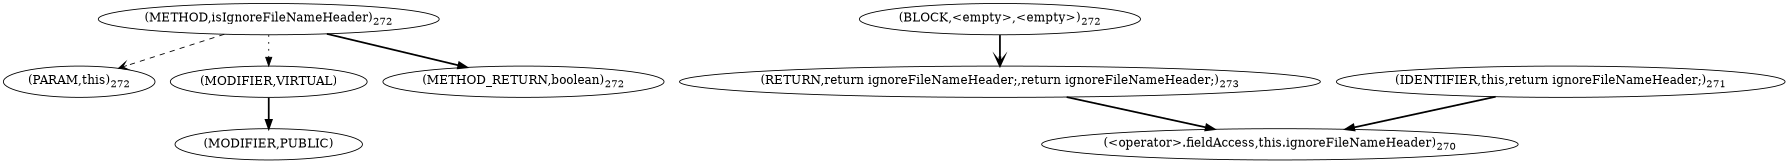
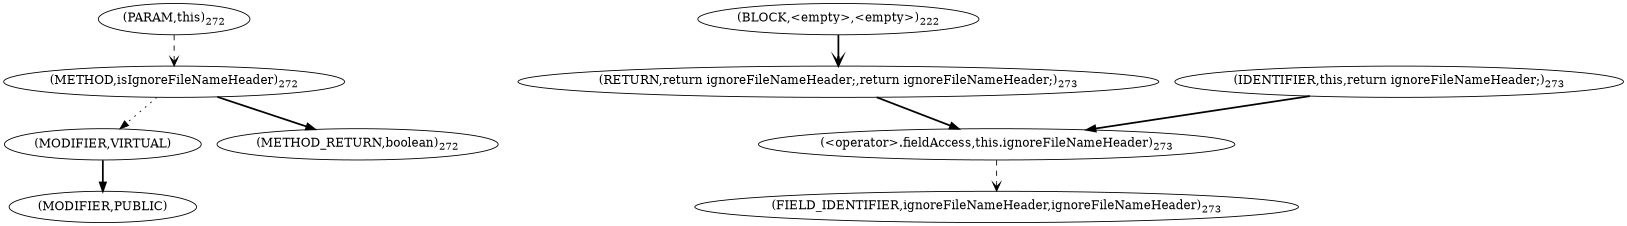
node "(BLOCK,<empty>,<empty>)": text "272" -> "222"
edge "(METHOD,isIgnoreFileNameHeader)" -> "(PARAM,this)": reversed
node "(IDENTIFIER,this,return ignoreFileNameHeader;)": text "271" -> "273"
node "(<operator>.fieldAccess,this.ignoreFileNameHeader)": text "270" -> "273"
node "(FIELD_IDENTIFIER,ignoreFileNameHeader,ignoreFileNameHeader)": added
